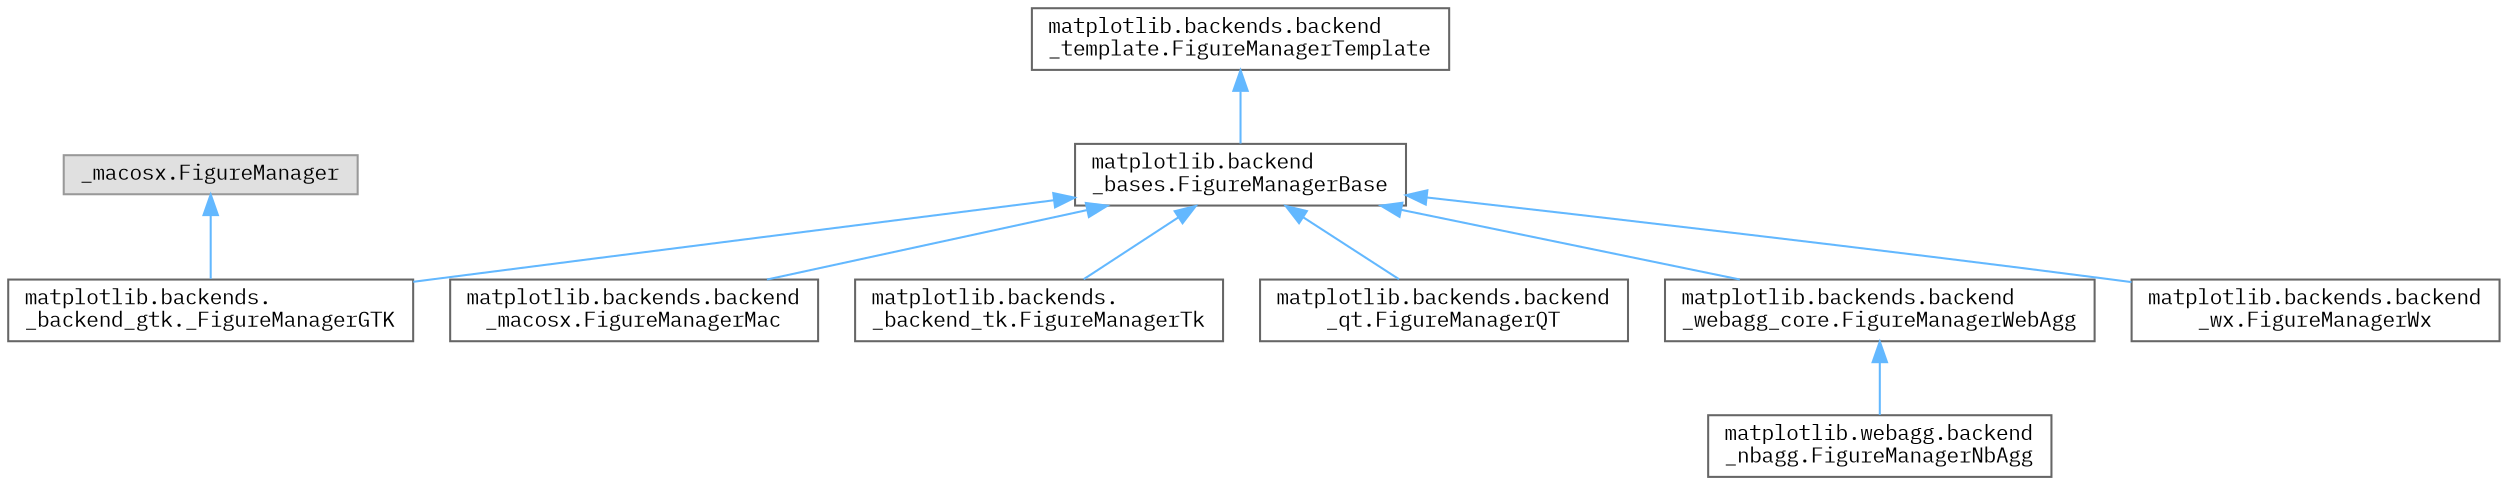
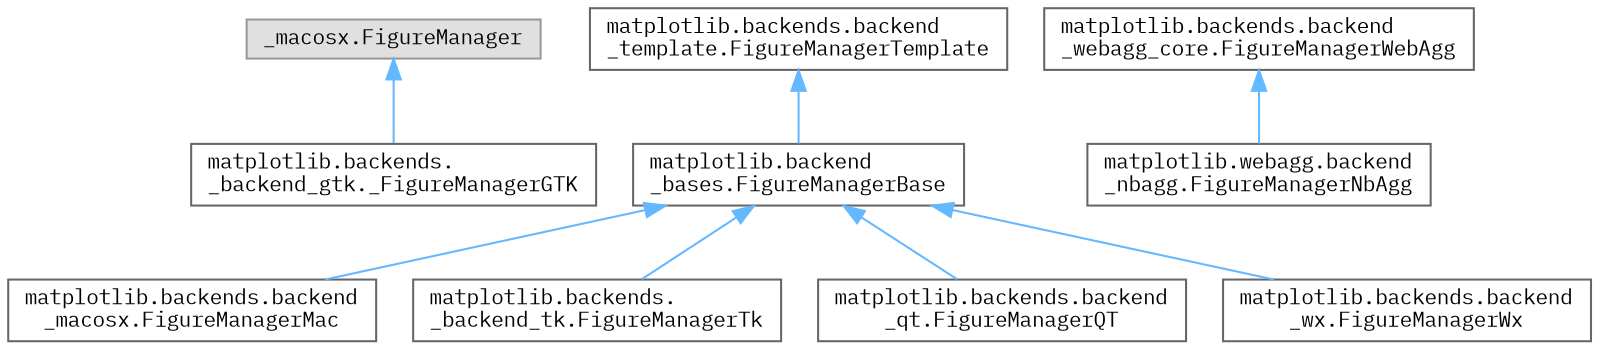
edge "matplotlib.backends. _backend_gtk._FigureManagerGTK" -> "matplotlib.backend _bases.FigureManagerBase": removed
edge "matplotlib.backends.backend _webagg_core.FigureManagerWebAgg" -> "matplotlib.backend _bases.FigureManagerBase": removed
